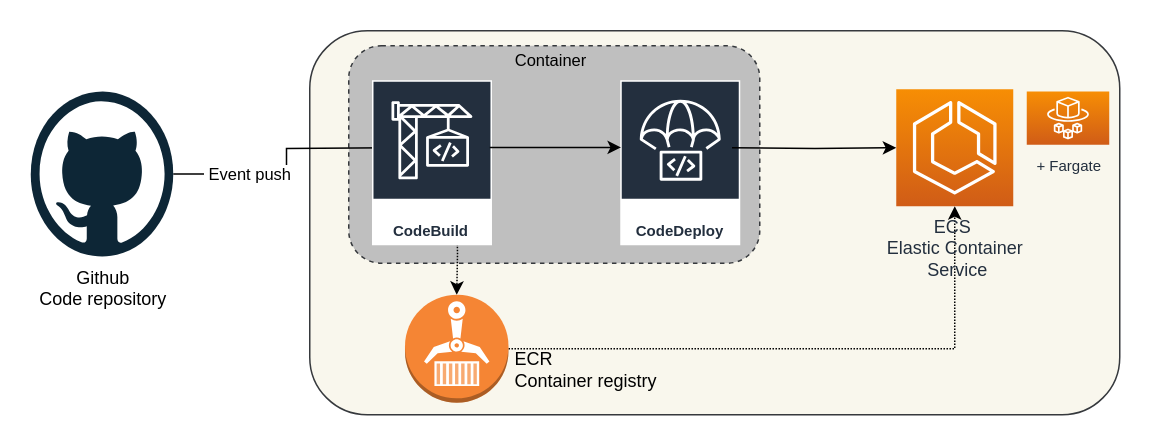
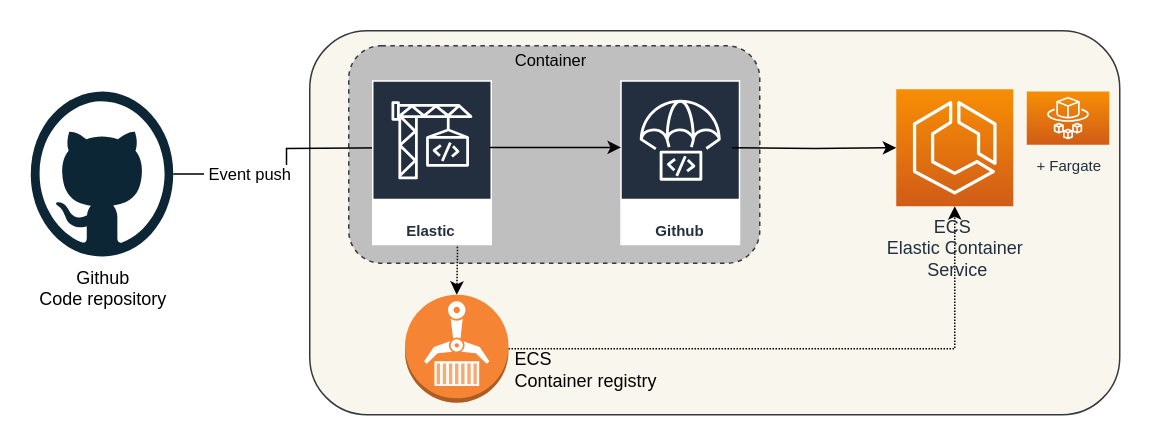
node "CodeBuild": label "CodeBuild" -> "Elastic"
node "CodeDeploy": label "CodeDeploy" -> "Github"
node "ECR Container registry": label "ECR Container registry" -> "ECS Container registry"
